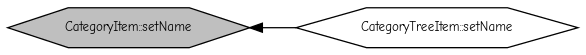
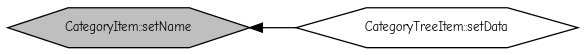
node "CategoryTreeItem::setName": label "CategoryTreeItem::setName" -> "CategoryTreeItem::setData"
